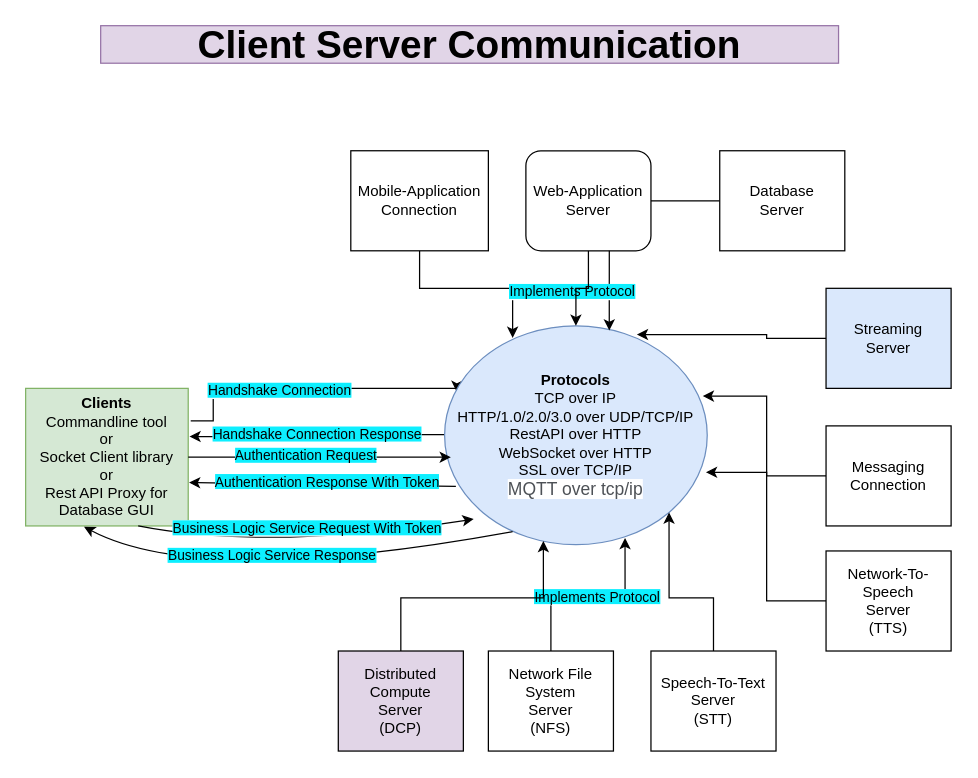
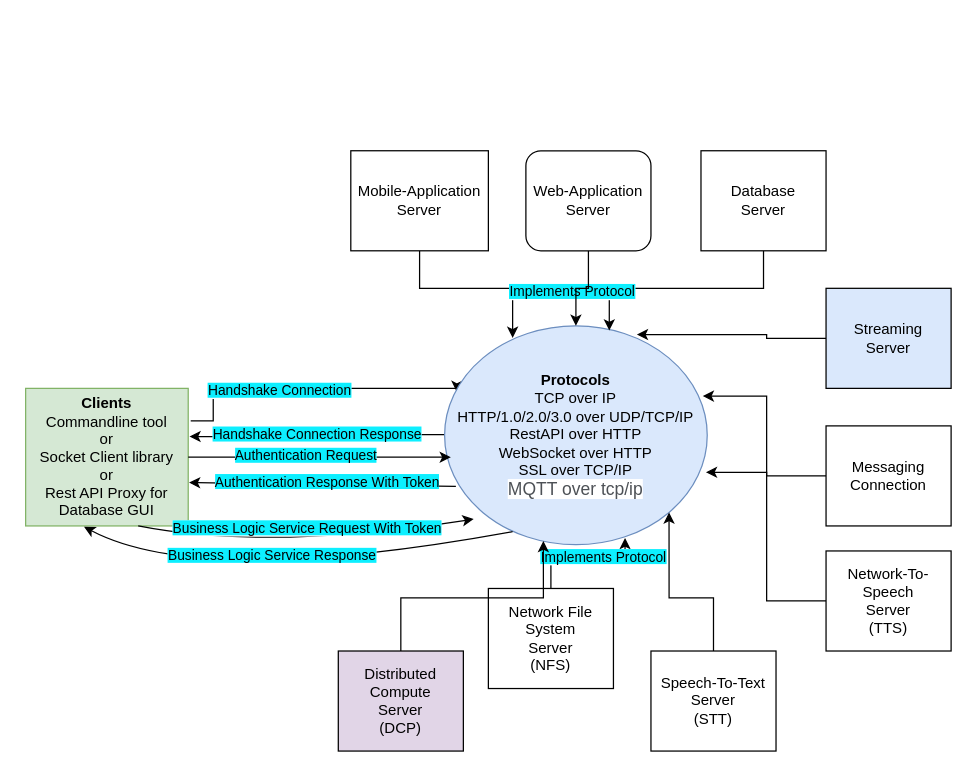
node "Client Server Communication": removed
node "Mobile-Application Connection": label "Mobile-Application Connection" -> "Mobile-Application Server"
node "Database Server": moved (782, 201) -> (763, 201)
node "Network File System Server (NFS)": moved (551, 701) -> (551, 638)
